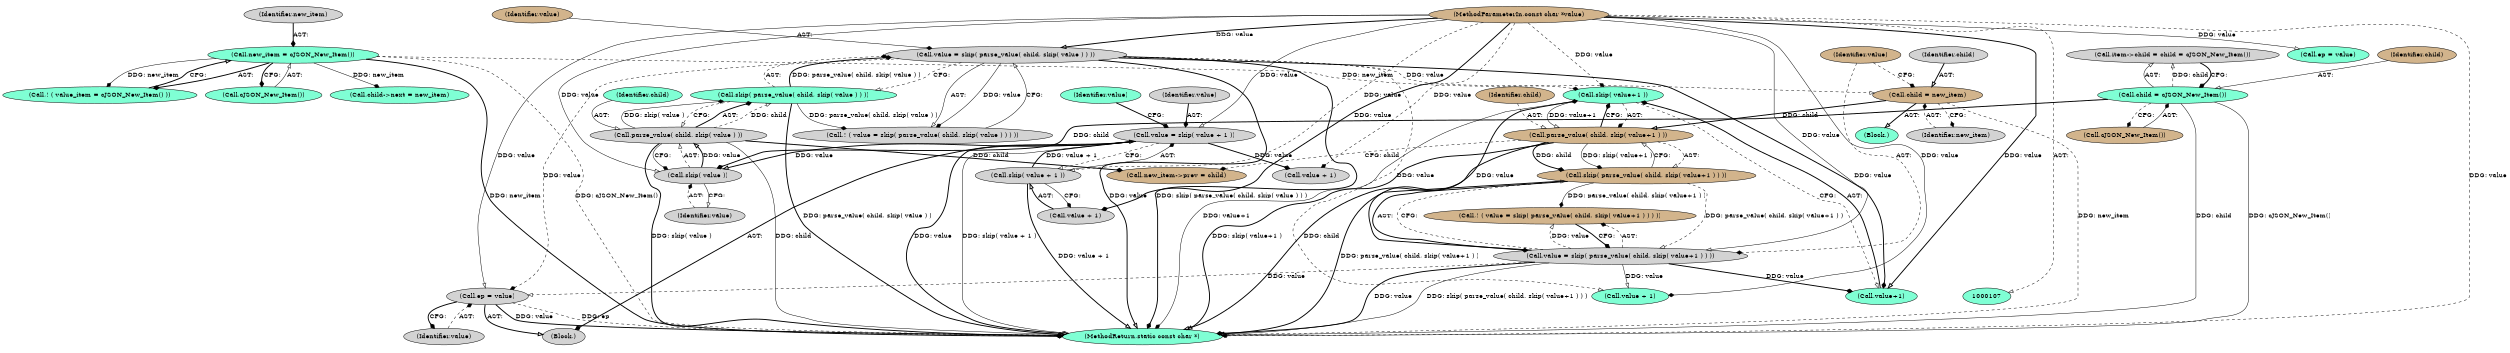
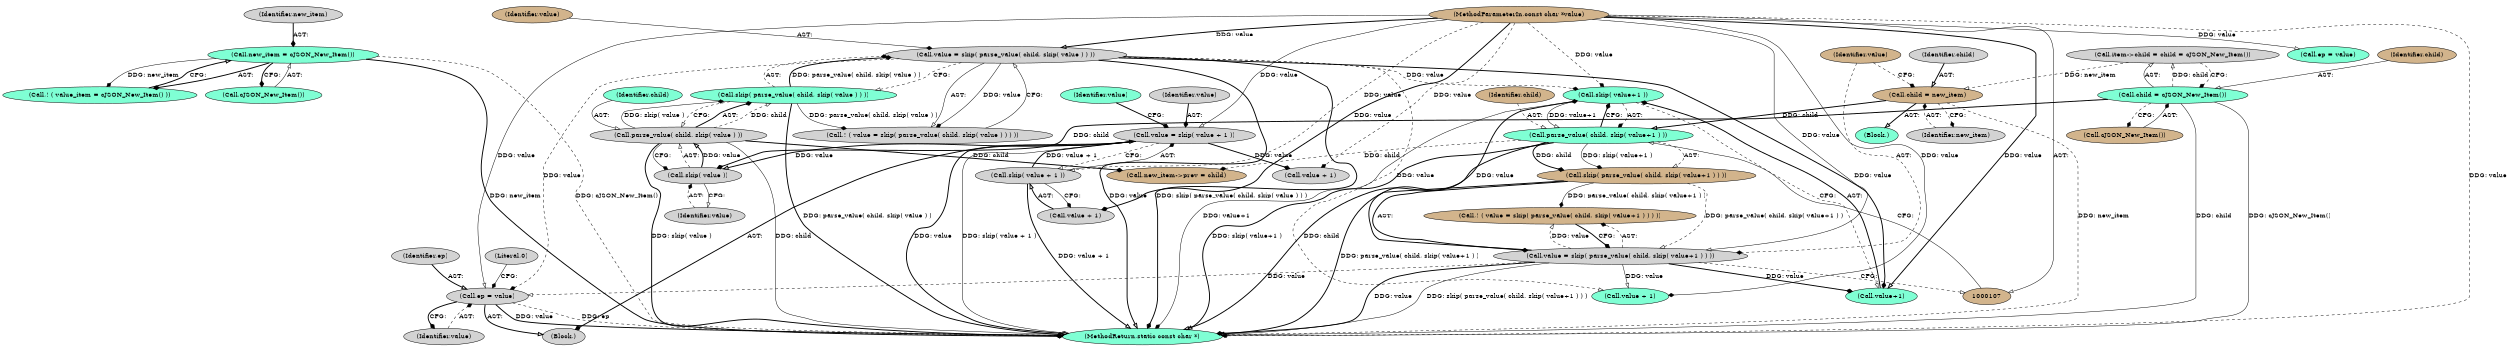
edge "(MethodParameterIn,const char *value)" -> "(Call,skip( value ))": removed, label "DDG: value"
edge "(MethodParameterIn,const char *value)" -> "1000107": style dashed -> solid
edge "(Call,new_item = cJSON_New_Item())" -> "(Call,child = new_item)": now "(Call,item->child = child = cJSON_New_Item())" -> "(Call,child = new_item)"
edge "(Call,item->child = child = cJSON_New_Item())" -> "(Call,child = cJSON_New_Item())": style bold -> dashed
node "(Call,child->next = new_item)": removed
node "(Call,parse_value( child, skip( value+1 ) ))": fillcolor tan -> aquamarine
edge "(Call,parse_value( child, skip( value+1 ) ))" -> "(Call,new_item->prev = child)": label "CFG: child" -> "DDG: child"
edge "(Call,skip( parse_value( child, skip( value+1 ) ) ))" -> "(Call,parse_value( child, skip( value+1 ) ))": now "1000107" -> "(Call,parse_value( child, skip( value+1 ) ))"
edge "(Call,value = skip( parse_value( child, skip( value+1 ) ) ))" -> "(Call,skip( parse_value( child, skip( value+1 ) ) ))": now "(Call,value = skip( parse_value( child, skip( value+1 ) ) ))" -> "1000107"
node "(Identifier,ep)": added
node "(Literal,0)": added
node "1000107": fillcolor aquamarine -> tan
